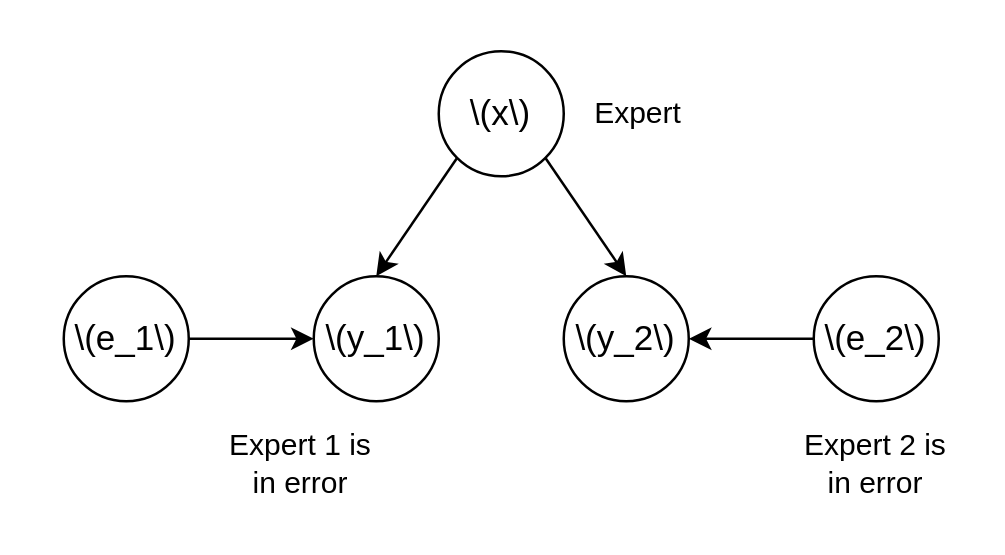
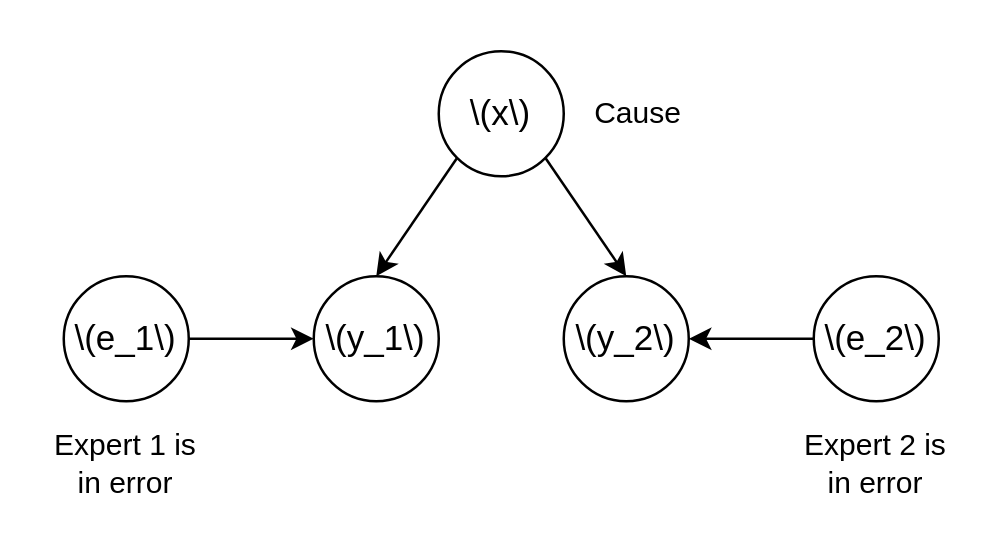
node "Expert": label "Expert" -> "Cause"
node "Expert 1 is in error": moved (301, 464) -> (126, 464)
